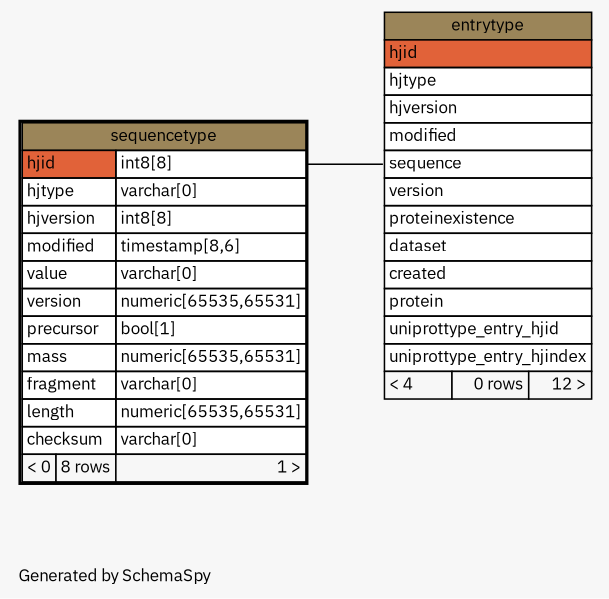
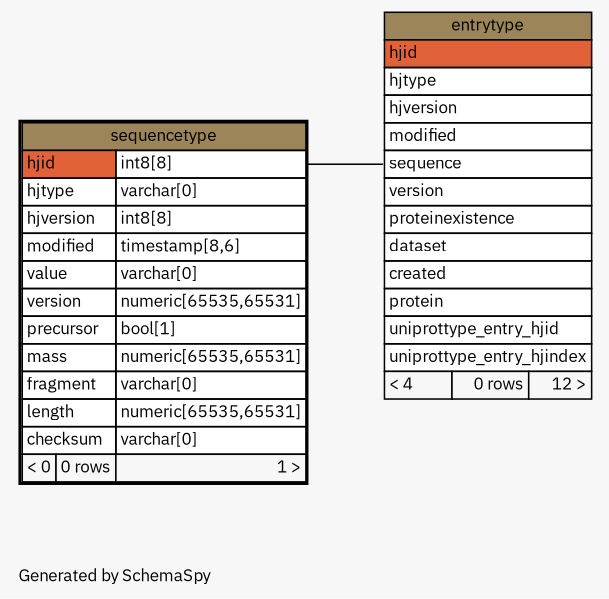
node "sequencetype": text "8 rows" -> "0 rows"
